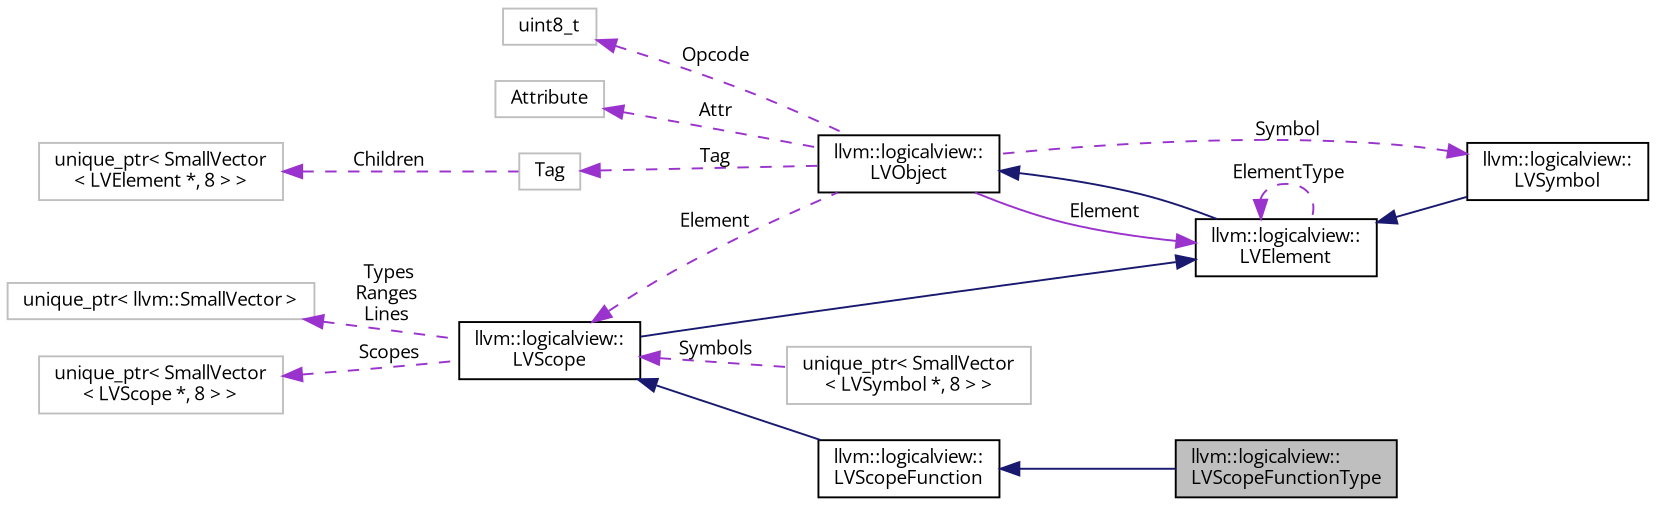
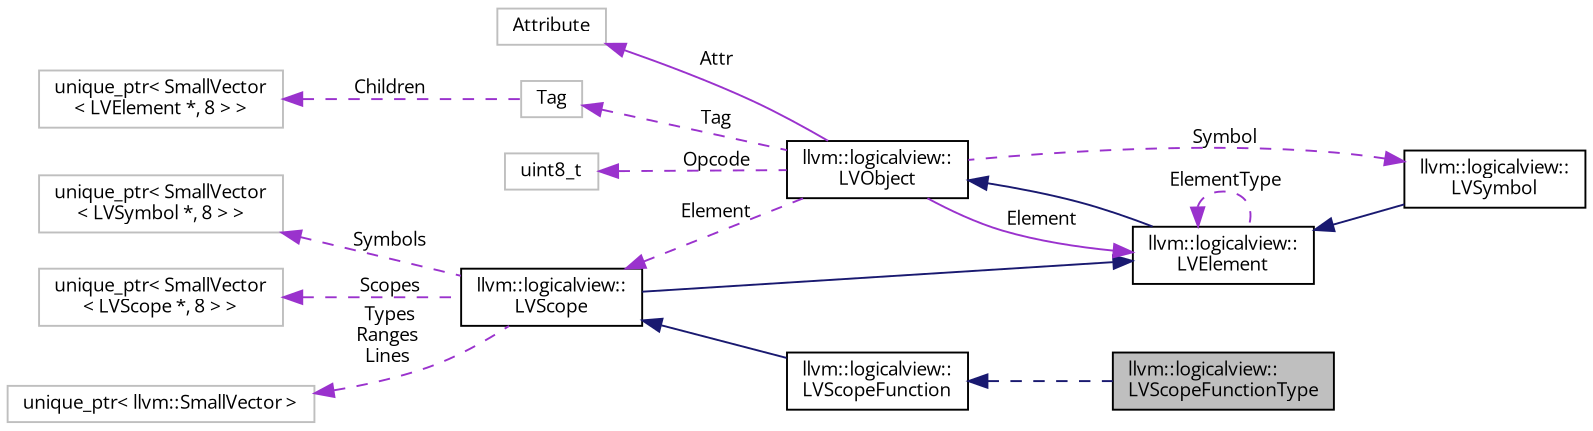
edge "llvm::logicalview:: LVObject" -> "Attribute": style dashed -> solid
edge "unique_ptr< SmallVector < LVSymbol *, 8 > >" -> "llvm::logicalview:: LVScope": reversed
edge "llvm::logicalview:: LVScopeFunctionType" -> "llvm::logicalview:: LVScopeFunction": style solid -> dashed
